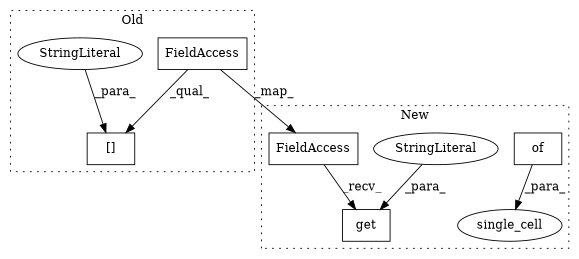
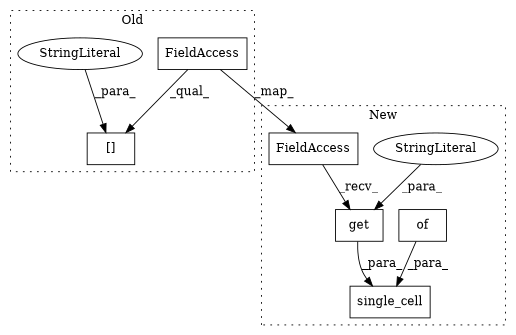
node "single_cell": shape ellipse -> box
edge "get" -> "single_cell": added, label "_para_"
